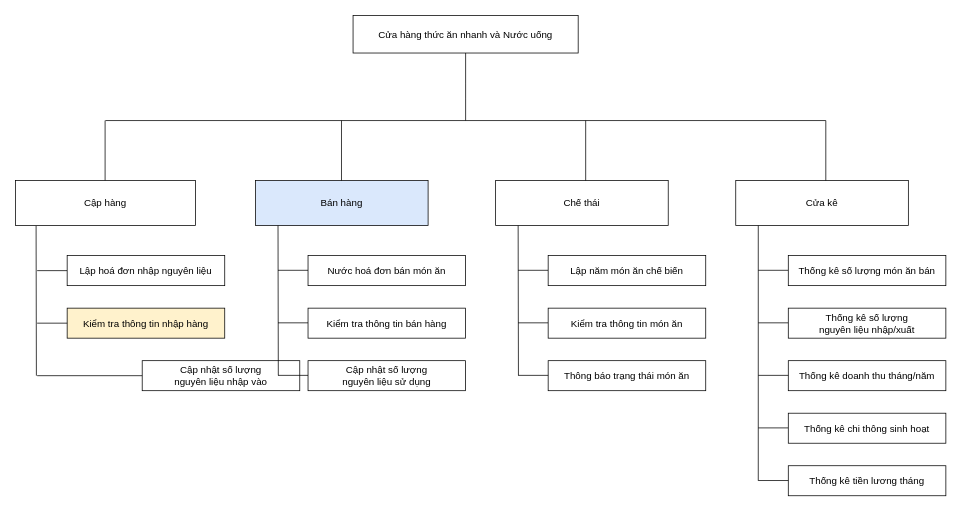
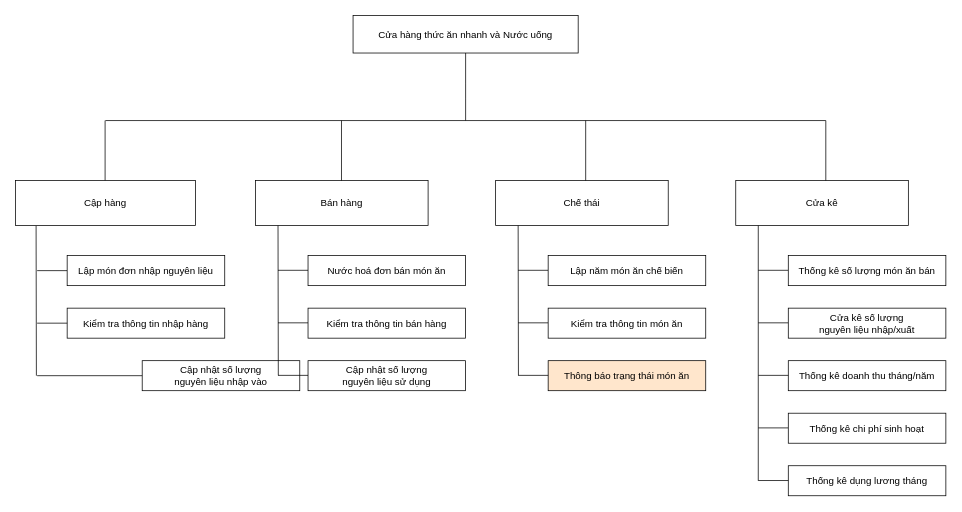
node "Bán hàng": fillcolor #dae8fc -> #ffffff
node "Lập hoá đơn nhập nguyên liệu": label "Lập hoá đơn nhập nguyên liệu" -> "Lập món đơn nhập nguyên liệu"
node "Kiểm tra thông tin nhập hàng": fillcolor #fff2cc -> #ffffff
node "Thống kê số lượng nguyên liệu nhập/xuất": label "Thống kê số lượng nguyên liệu nhập/xuất" -> "Cửa kê số lượng nguyên liệu nhập/xuất"
node "Thông báo trạng thái món ăn": fillcolor #ffffff -> #ffe6cc
node "Thống kê chi thông sinh hoạt": label "Thống kê chi thông sinh hoạt" -> "Thống kê chi phí sinh hoạt"
node "Thống kê tiền lương tháng": label "Thống kê tiền lương tháng" -> "Thống kê dụng lương tháng"
